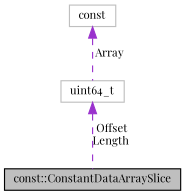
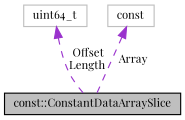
edge "uint64_t" -> "const": now "const::ConstantDataArraySlice" -> "const"
